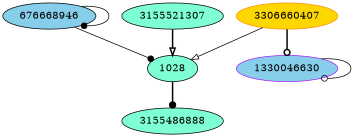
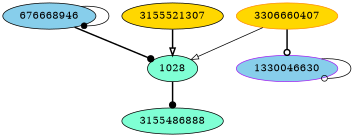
node "3155521307": fillcolor aquamarine -> gold
edge "676668946" -> "1028": style solid -> bold
